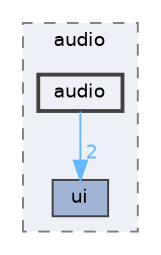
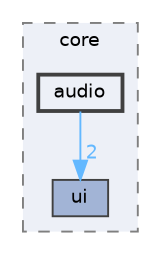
cluster "audio": label "audio" -> "core"
